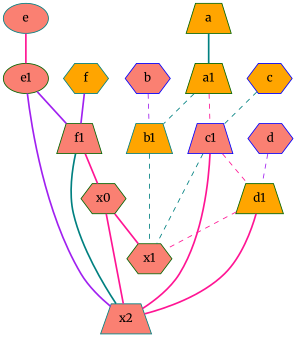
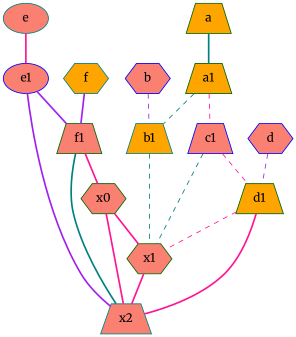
node "e1": color darkgreen -> blue
node "c": removed
edge "c1" -- "x2": now "x1" -- "x2"
